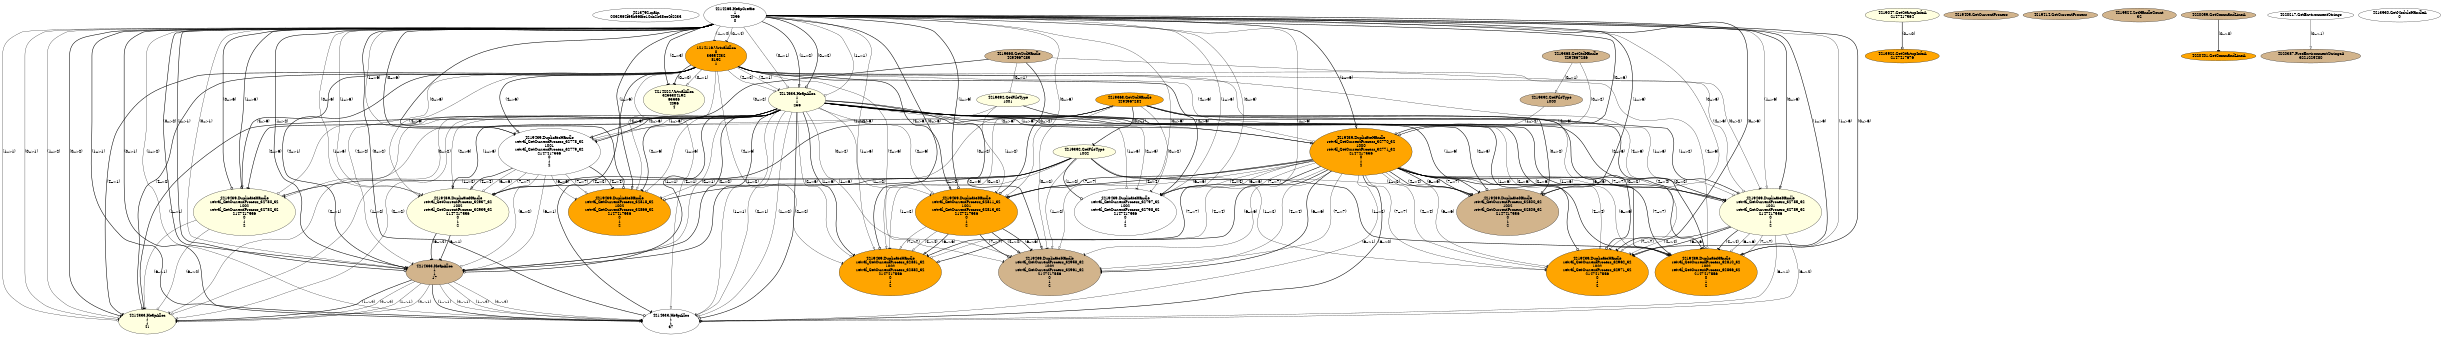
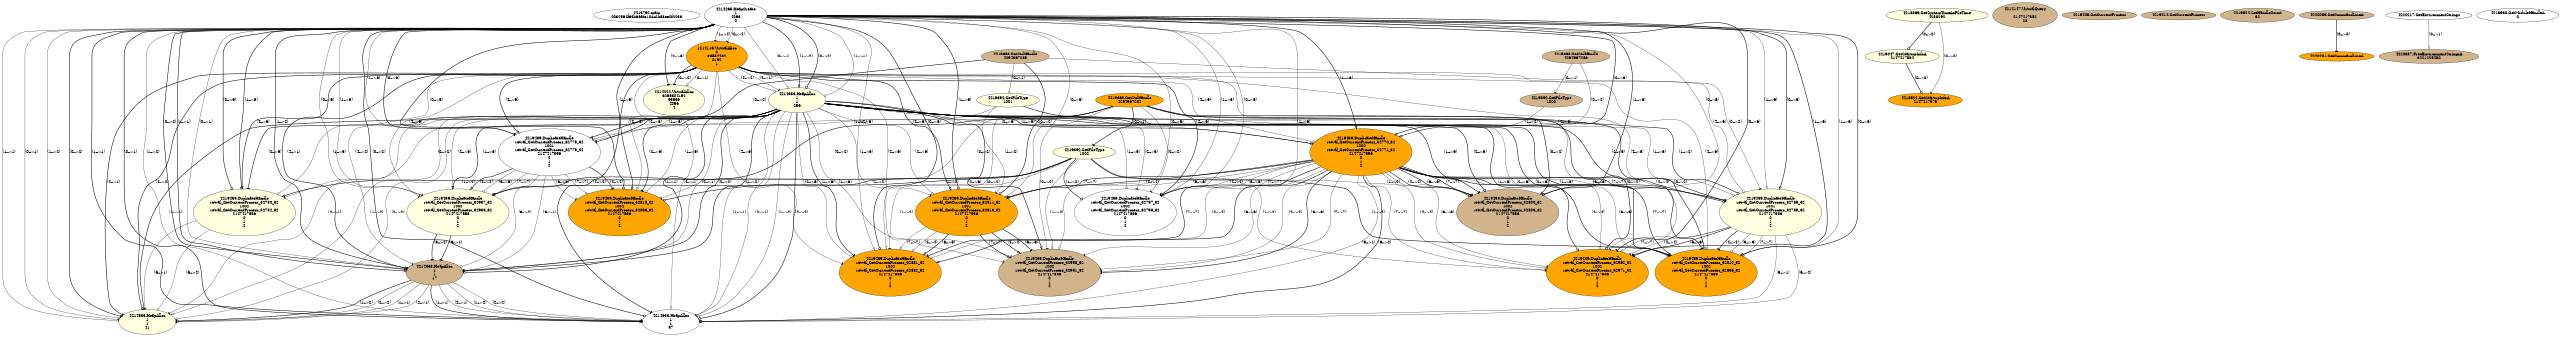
node "4218869.GetSystemTimeAsFileTime 4288292": added
node "4214147.VirtualQuery 2147417352 28": added
edge "4219368.GetStdHandle 4294967286" -> "4219392.GetFileType 1000": arrowhead onormal -> tee
